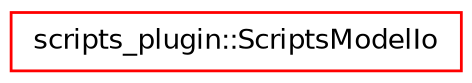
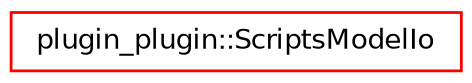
node "scripts_plugin::ScriptsModelIo": label "scripts_plugin::ScriptsModelIo" -> "plugin_plugin::ScriptsModelIo"
